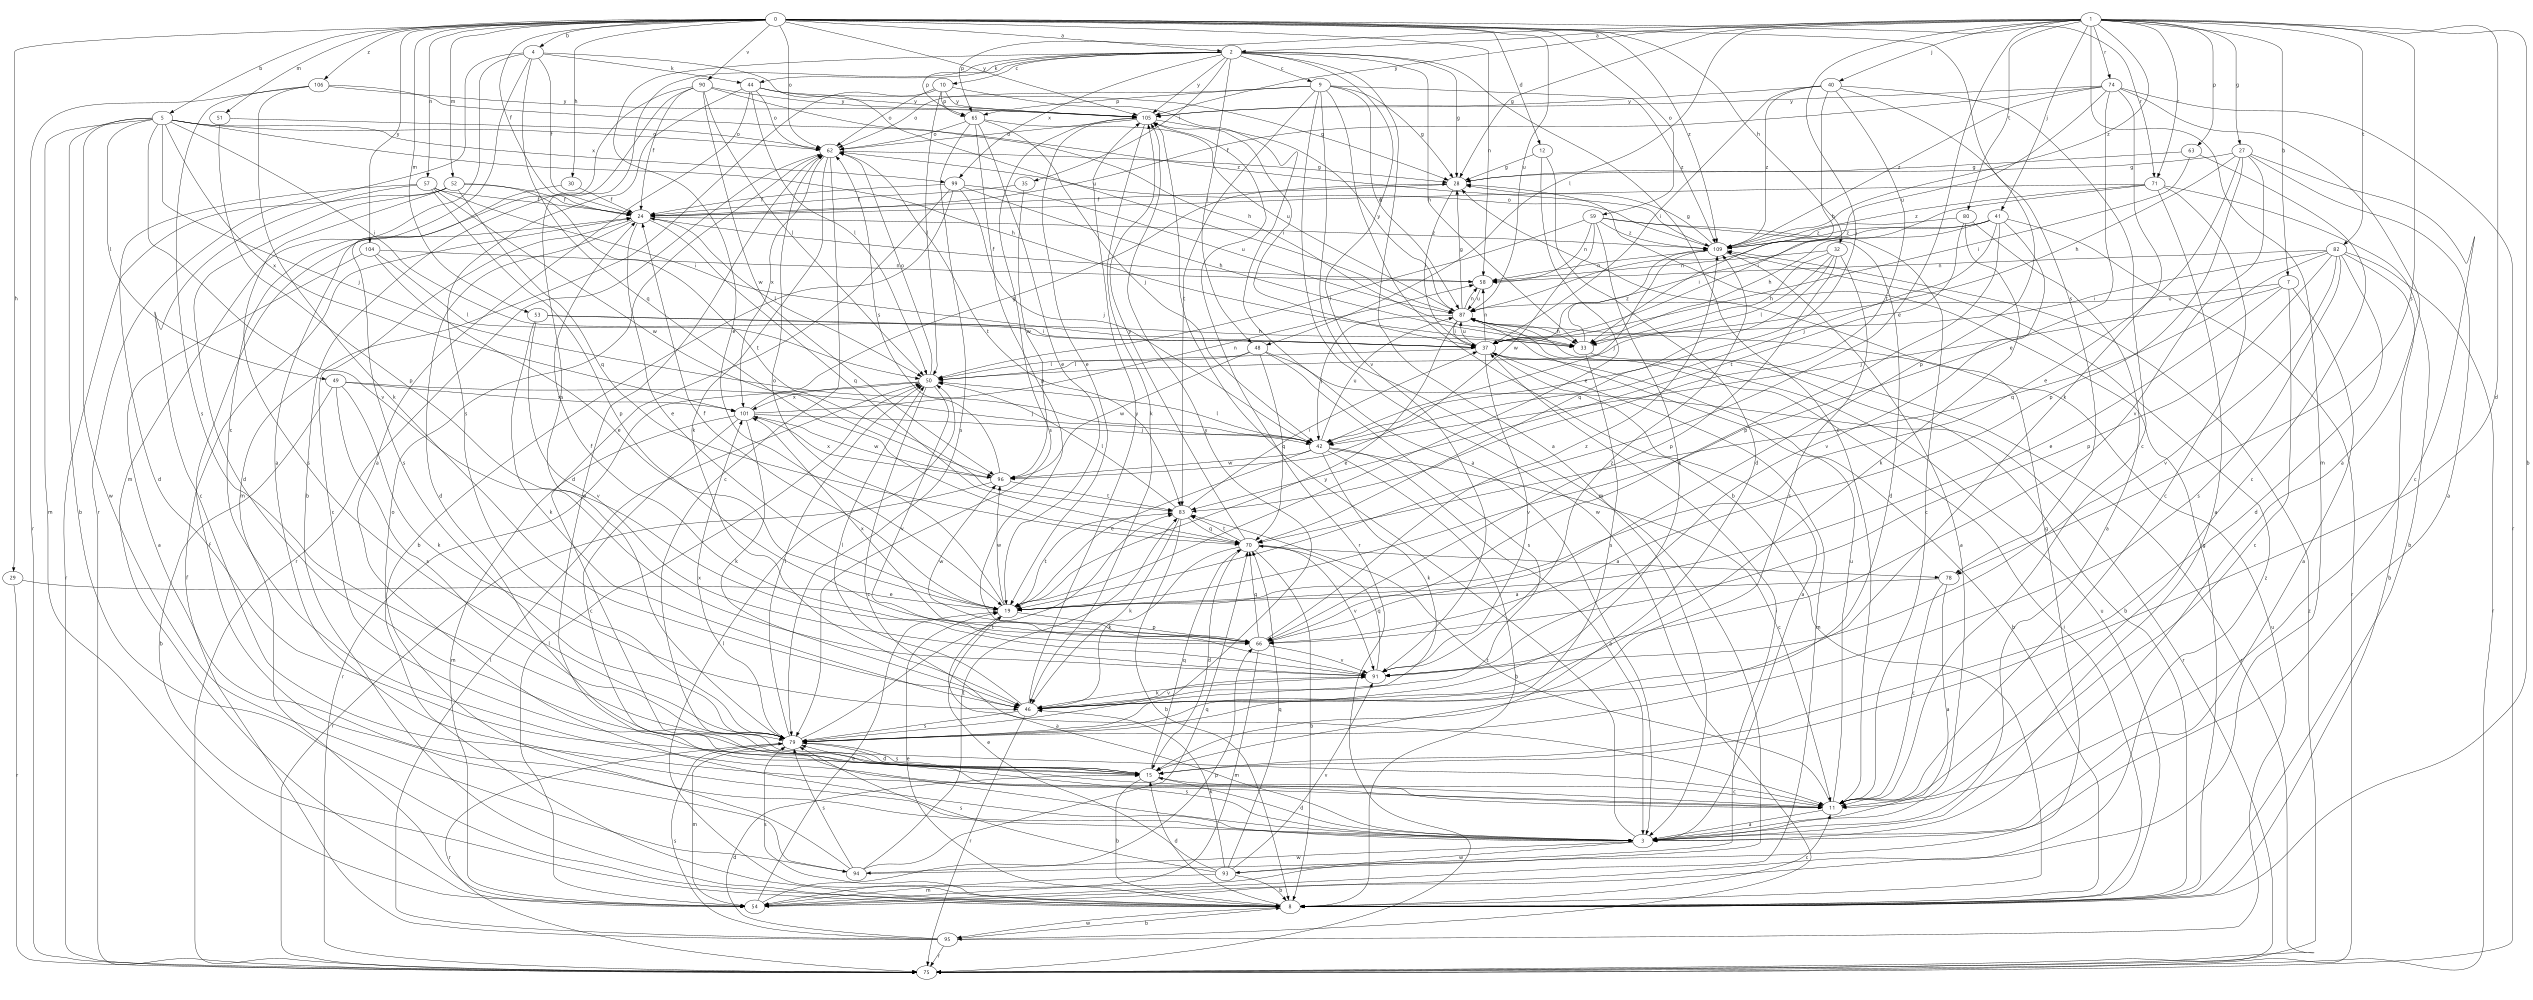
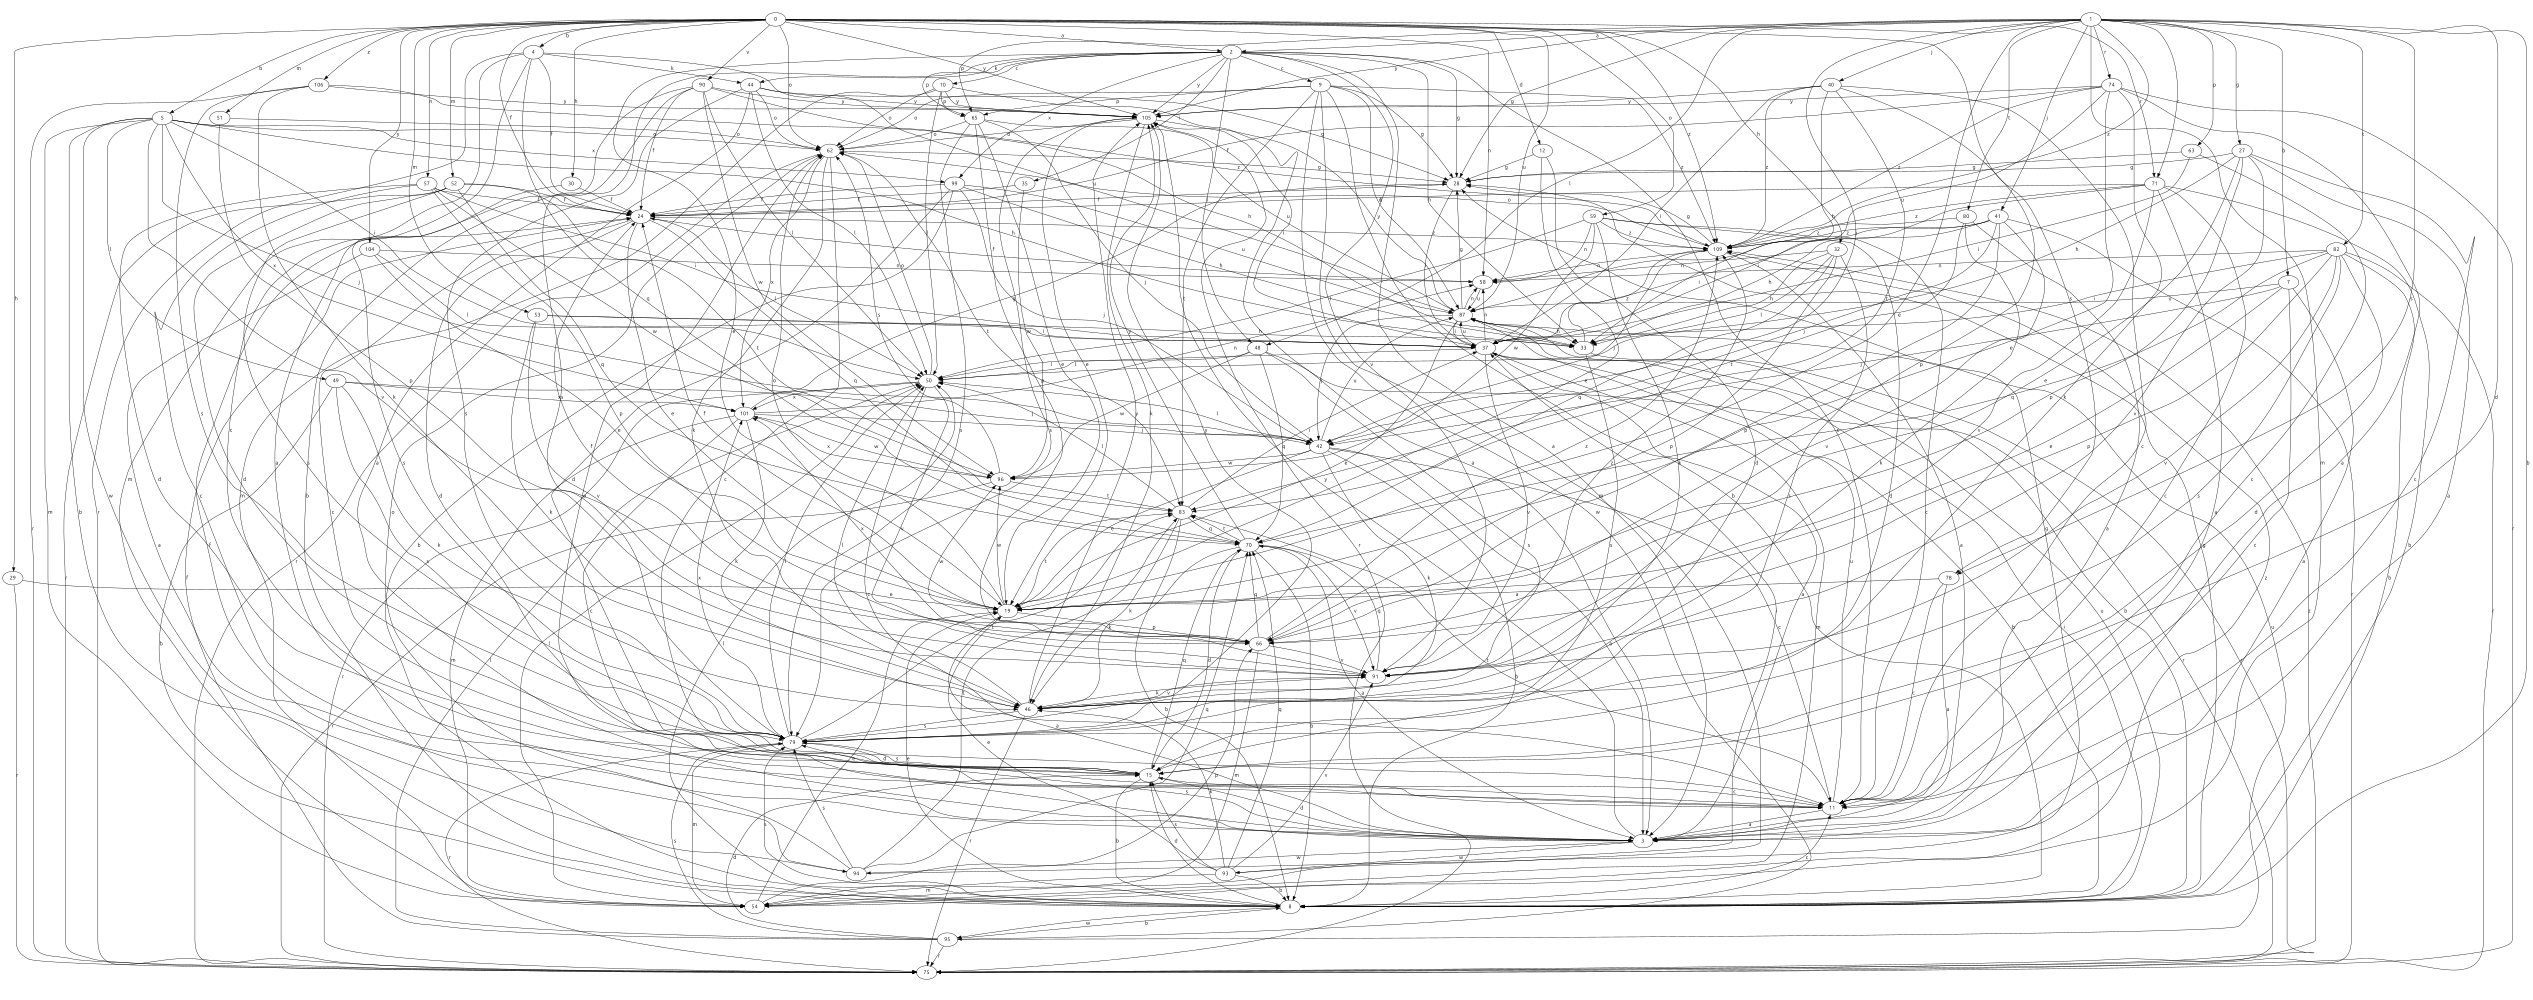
edge "71" -> "91": added, label "v"
edge "70" -> "78": now "70" -> "3"
edge "93" -> "79": now "93" -> "15"
